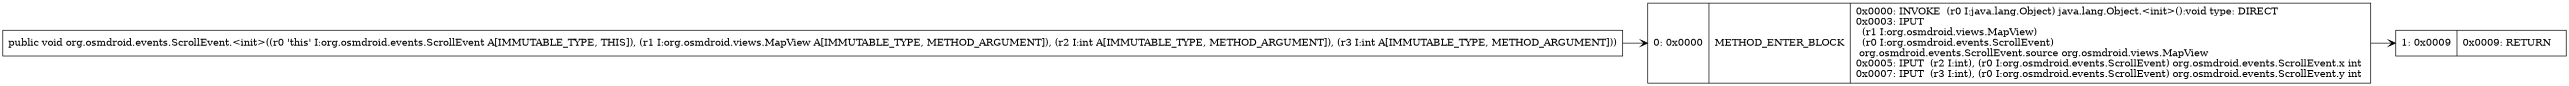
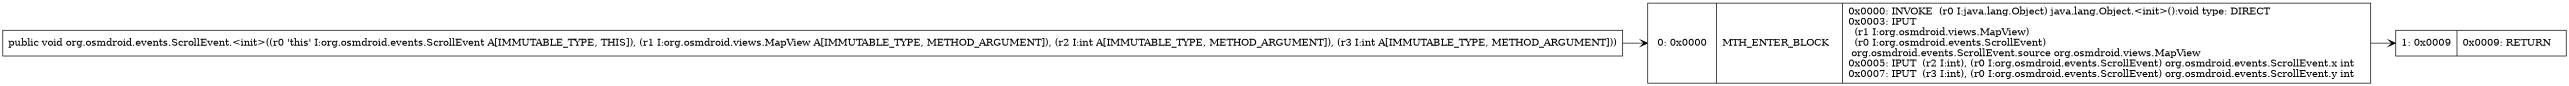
node "0: 0x0000": text "METHOD_ENTER_BLOCK" -> "MTH_ENTER_BLOCK"
